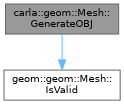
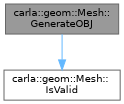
node "geom::geom::Mesh:: IsValid": label "geom::geom::Mesh:: IsValid" -> "carla::geom::Mesh:: IsValid"
